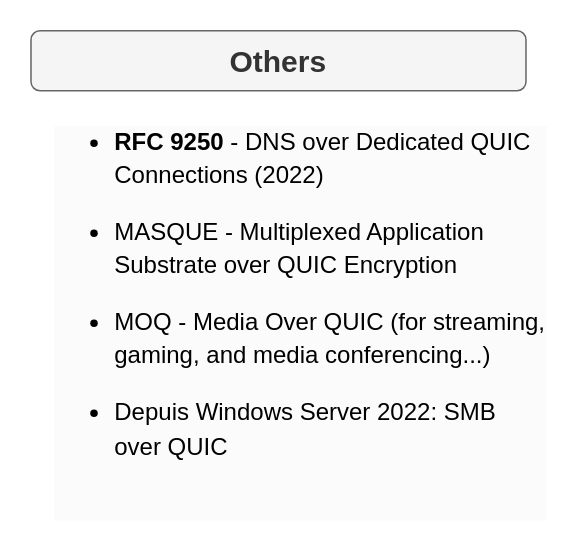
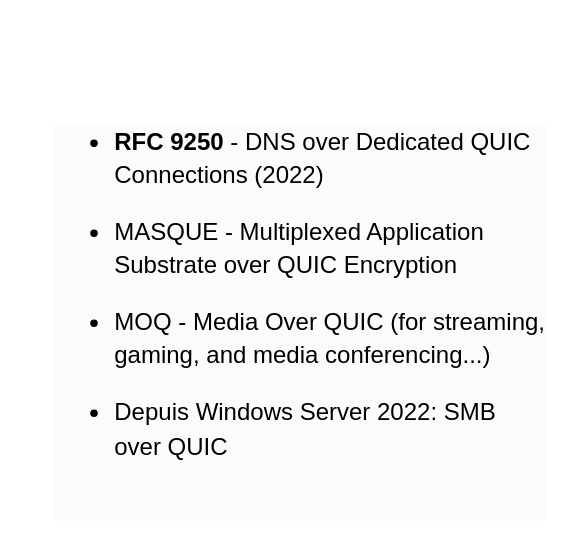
node "Others": removed
